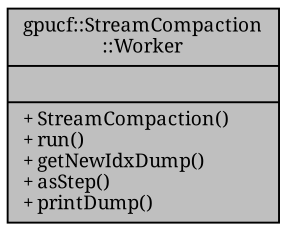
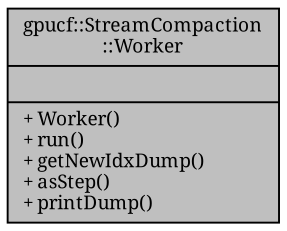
node "gpucf::StreamCompaction": text "+ StreamCompaction()" -> "+ Worker()"
